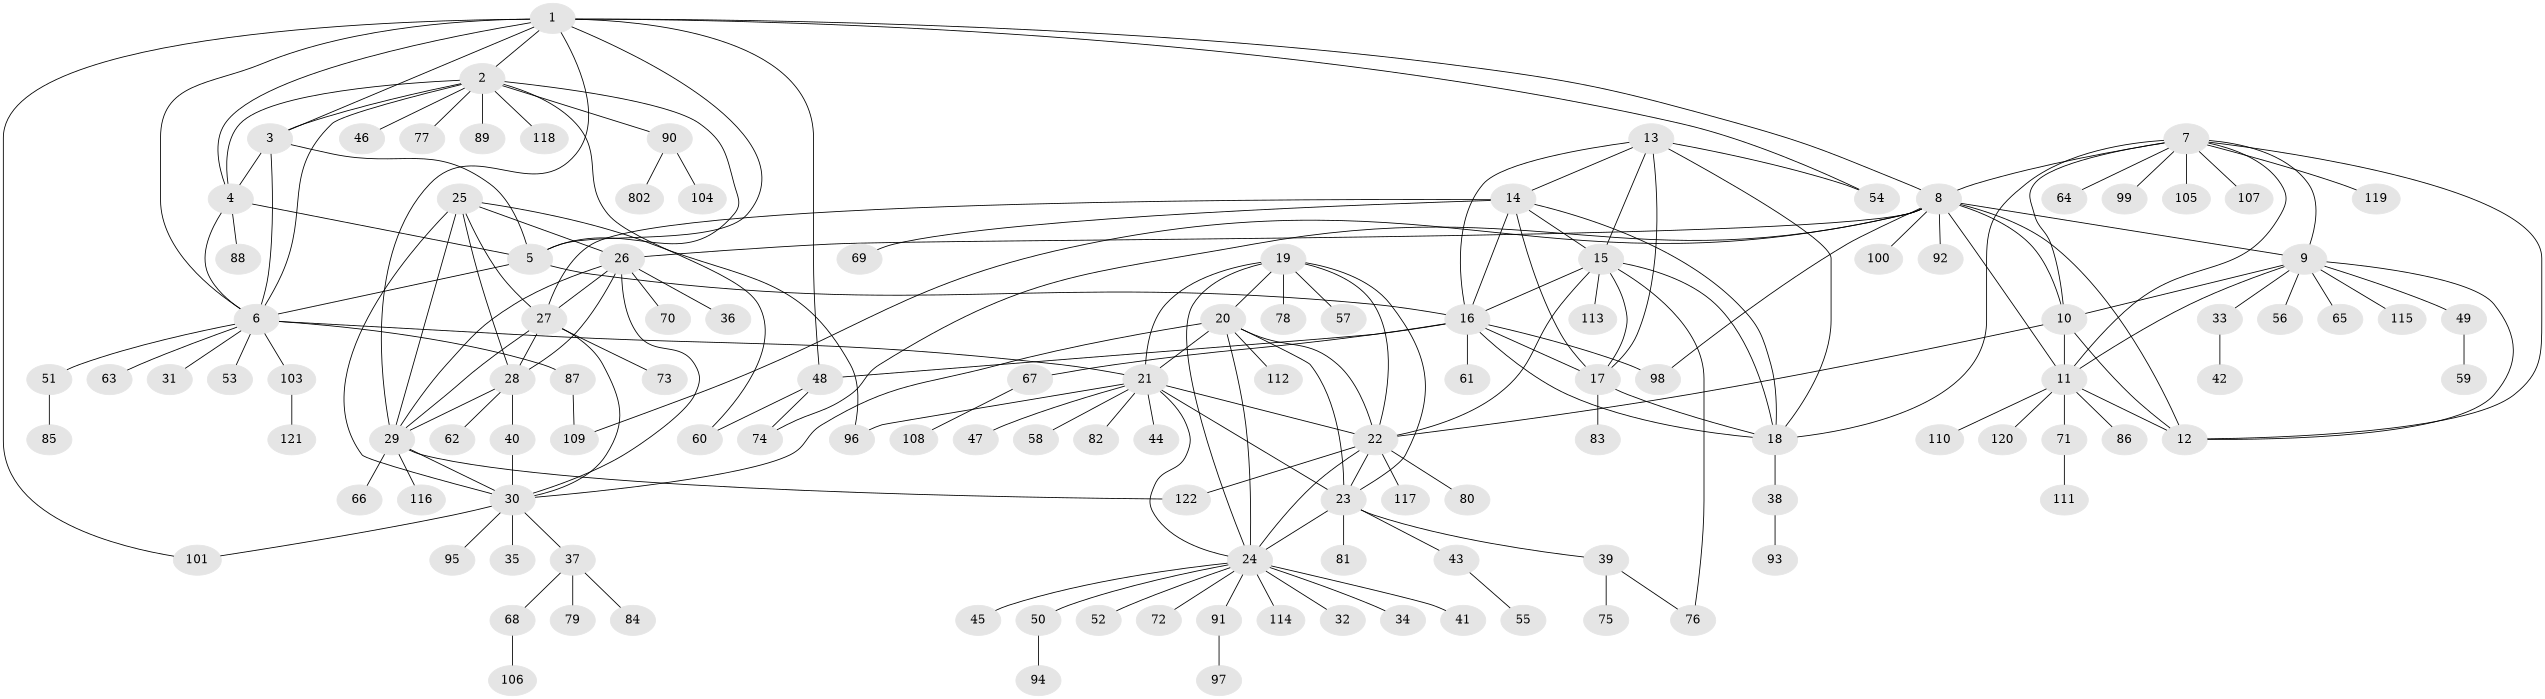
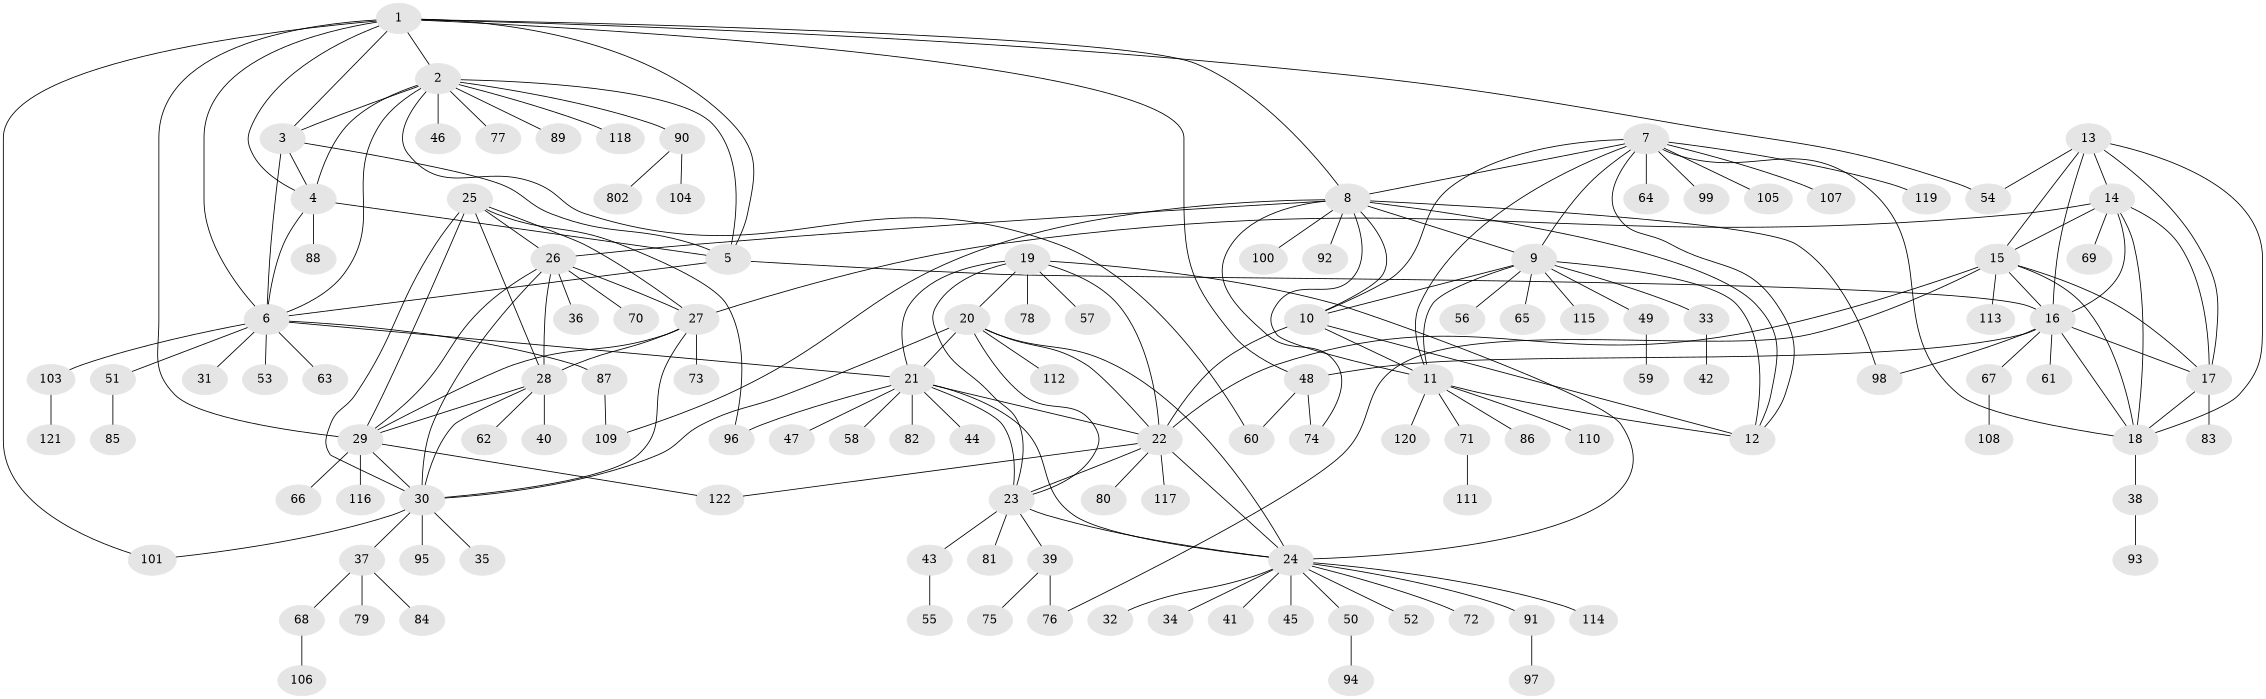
edge "40" -- "30": now "28" -- "30"
